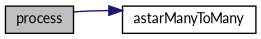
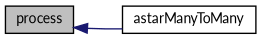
edge "process" -> "astarManyToMany": reversed
